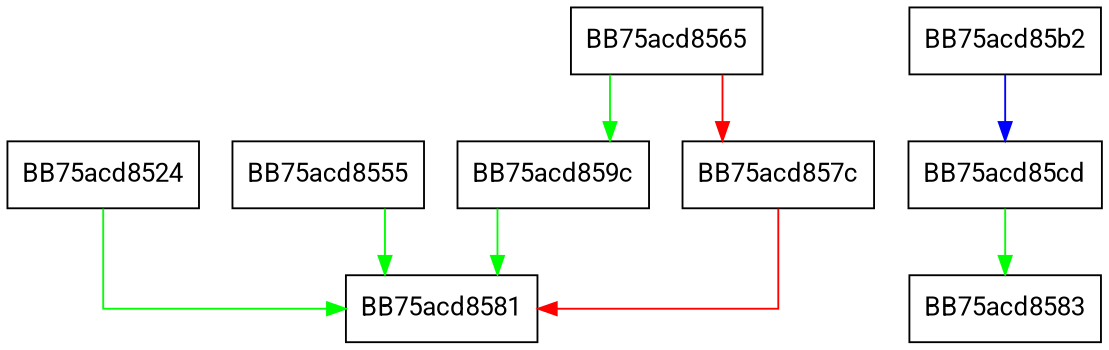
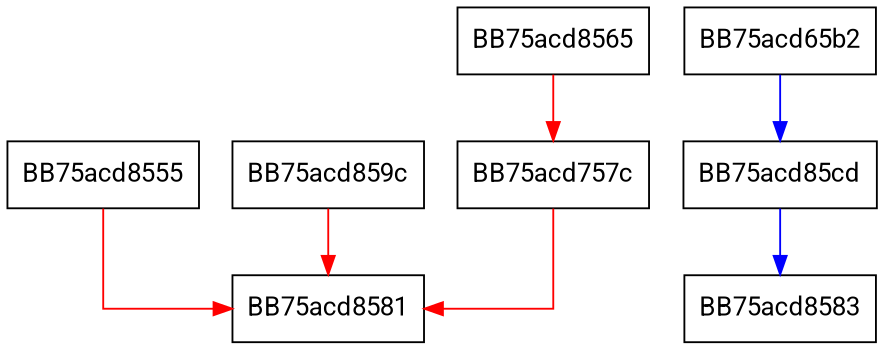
node "BB75acd85b2": label "BB75acd85b2" -> "BB75acd65b2"
edge "BB75acd8565" -> "BB75acd859c": removed
node "BB75acd8524": removed
node "BB75acd857c": label "BB75acd857c" -> "BB75acd757c"
edge "BB75acd8555" -> "BB75acd8581": color green -> red
edge "BB75acd859c" -> "BB75acd8581": color green -> red
edge "BB75acd85cd" -> "BB75acd8583": color green -> blue
